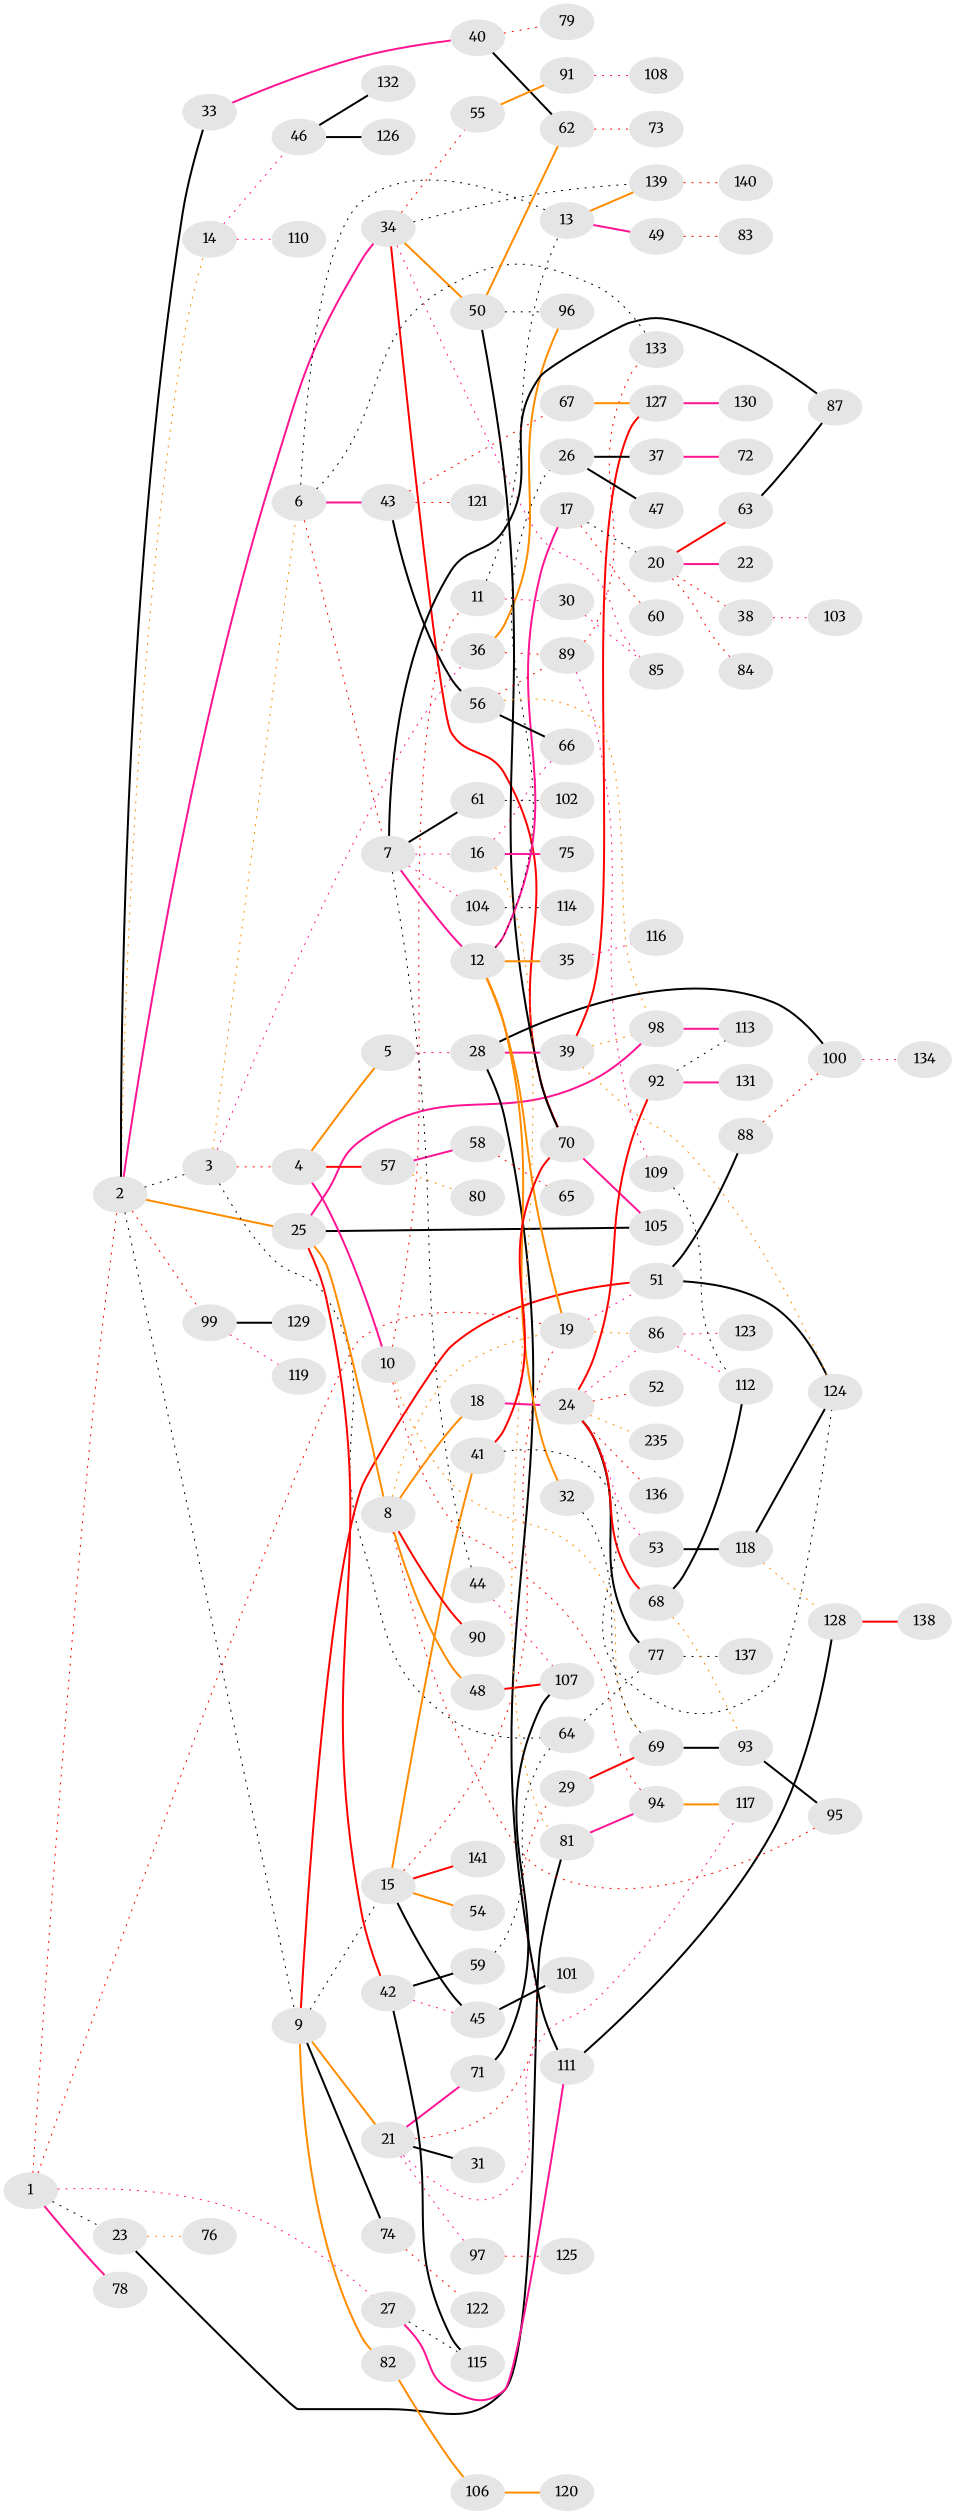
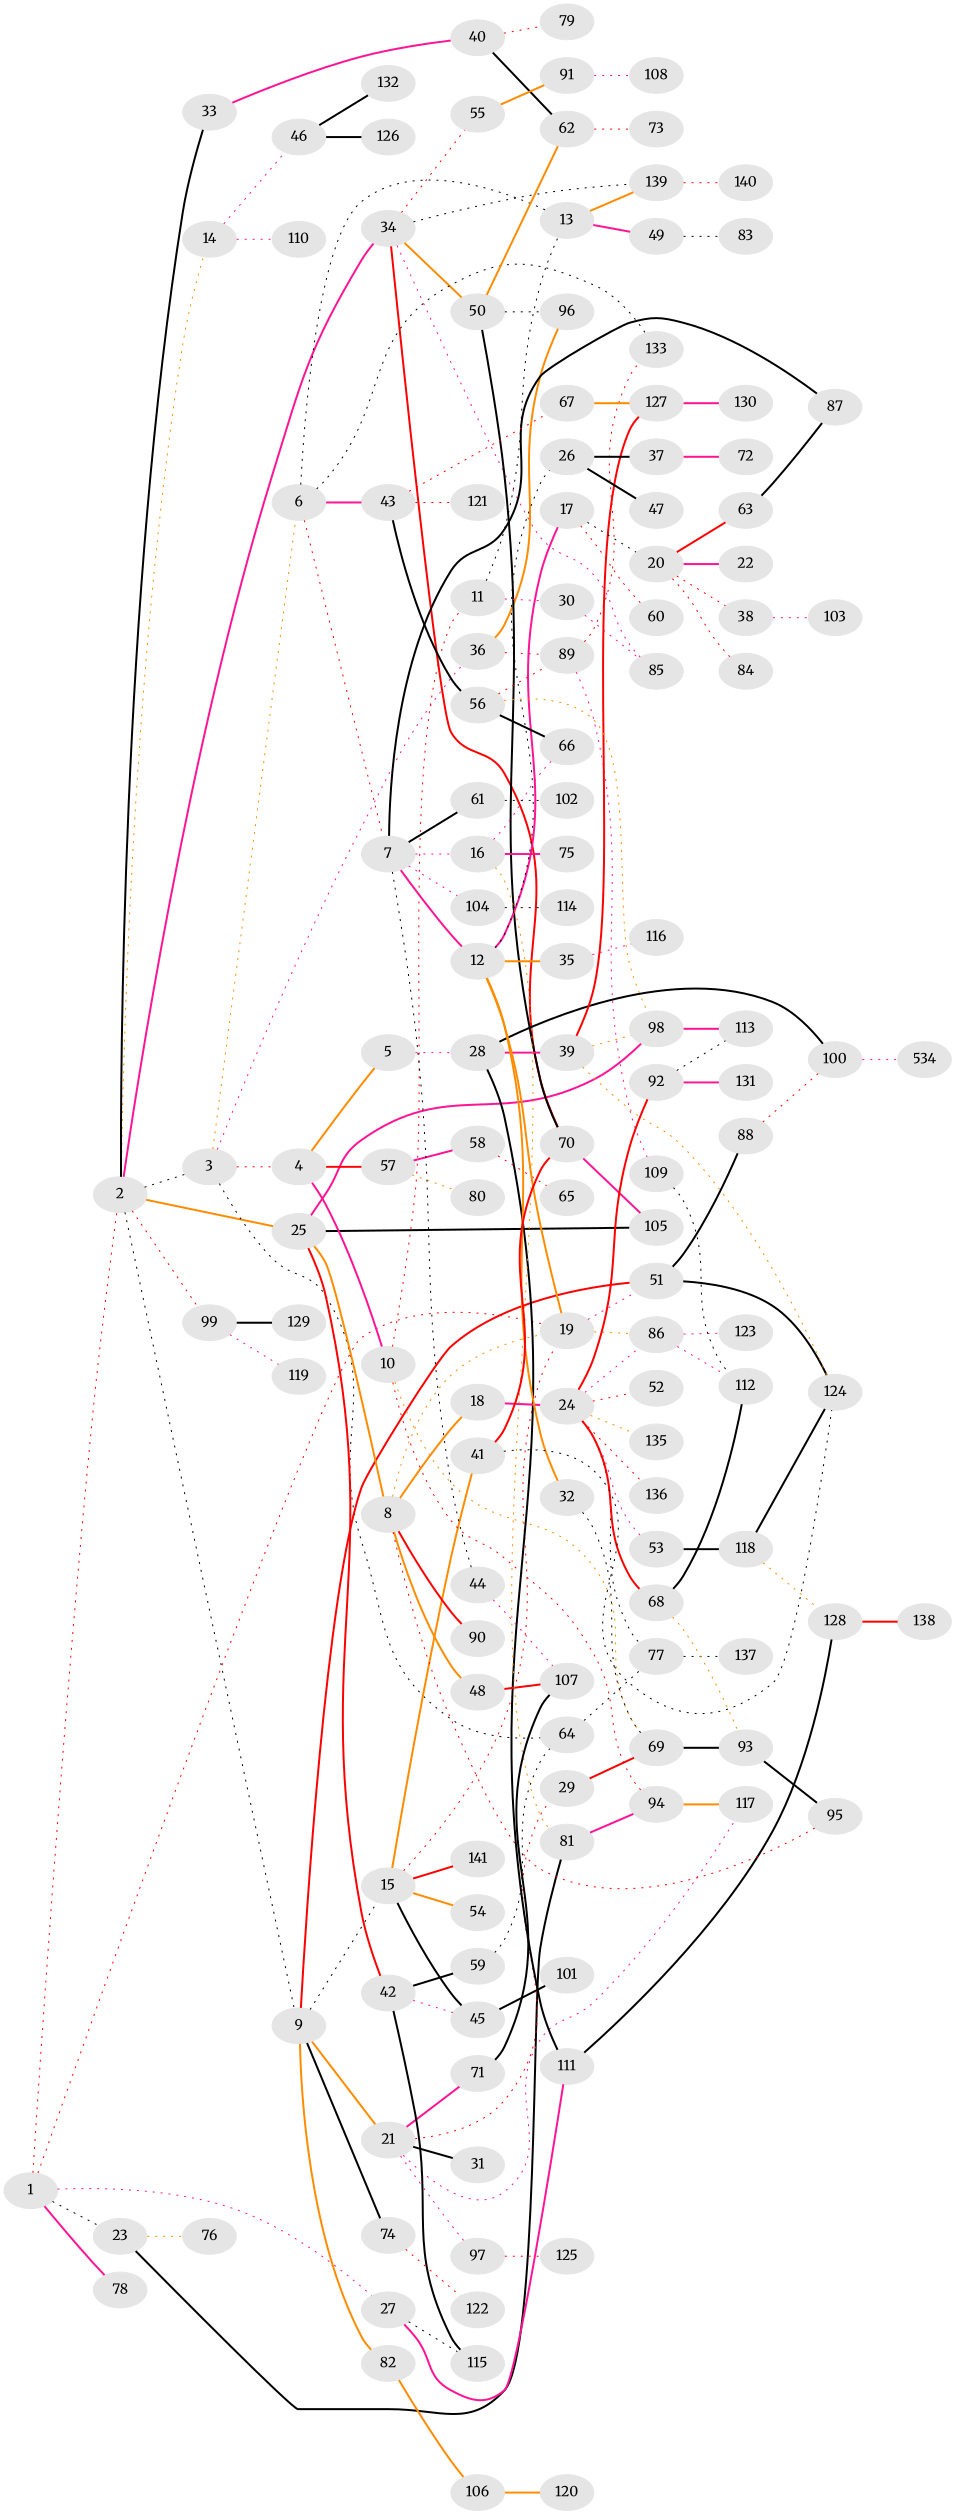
edge "49" -- "83": color red -> black
node "134": label "134" -> "534"
node "235": label "235" -> "135"
edge "24" -- "77": style bold -> dotted
